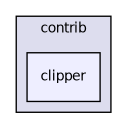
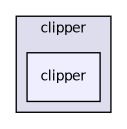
cluster "contrib": label "contrib" -> "clipper"
